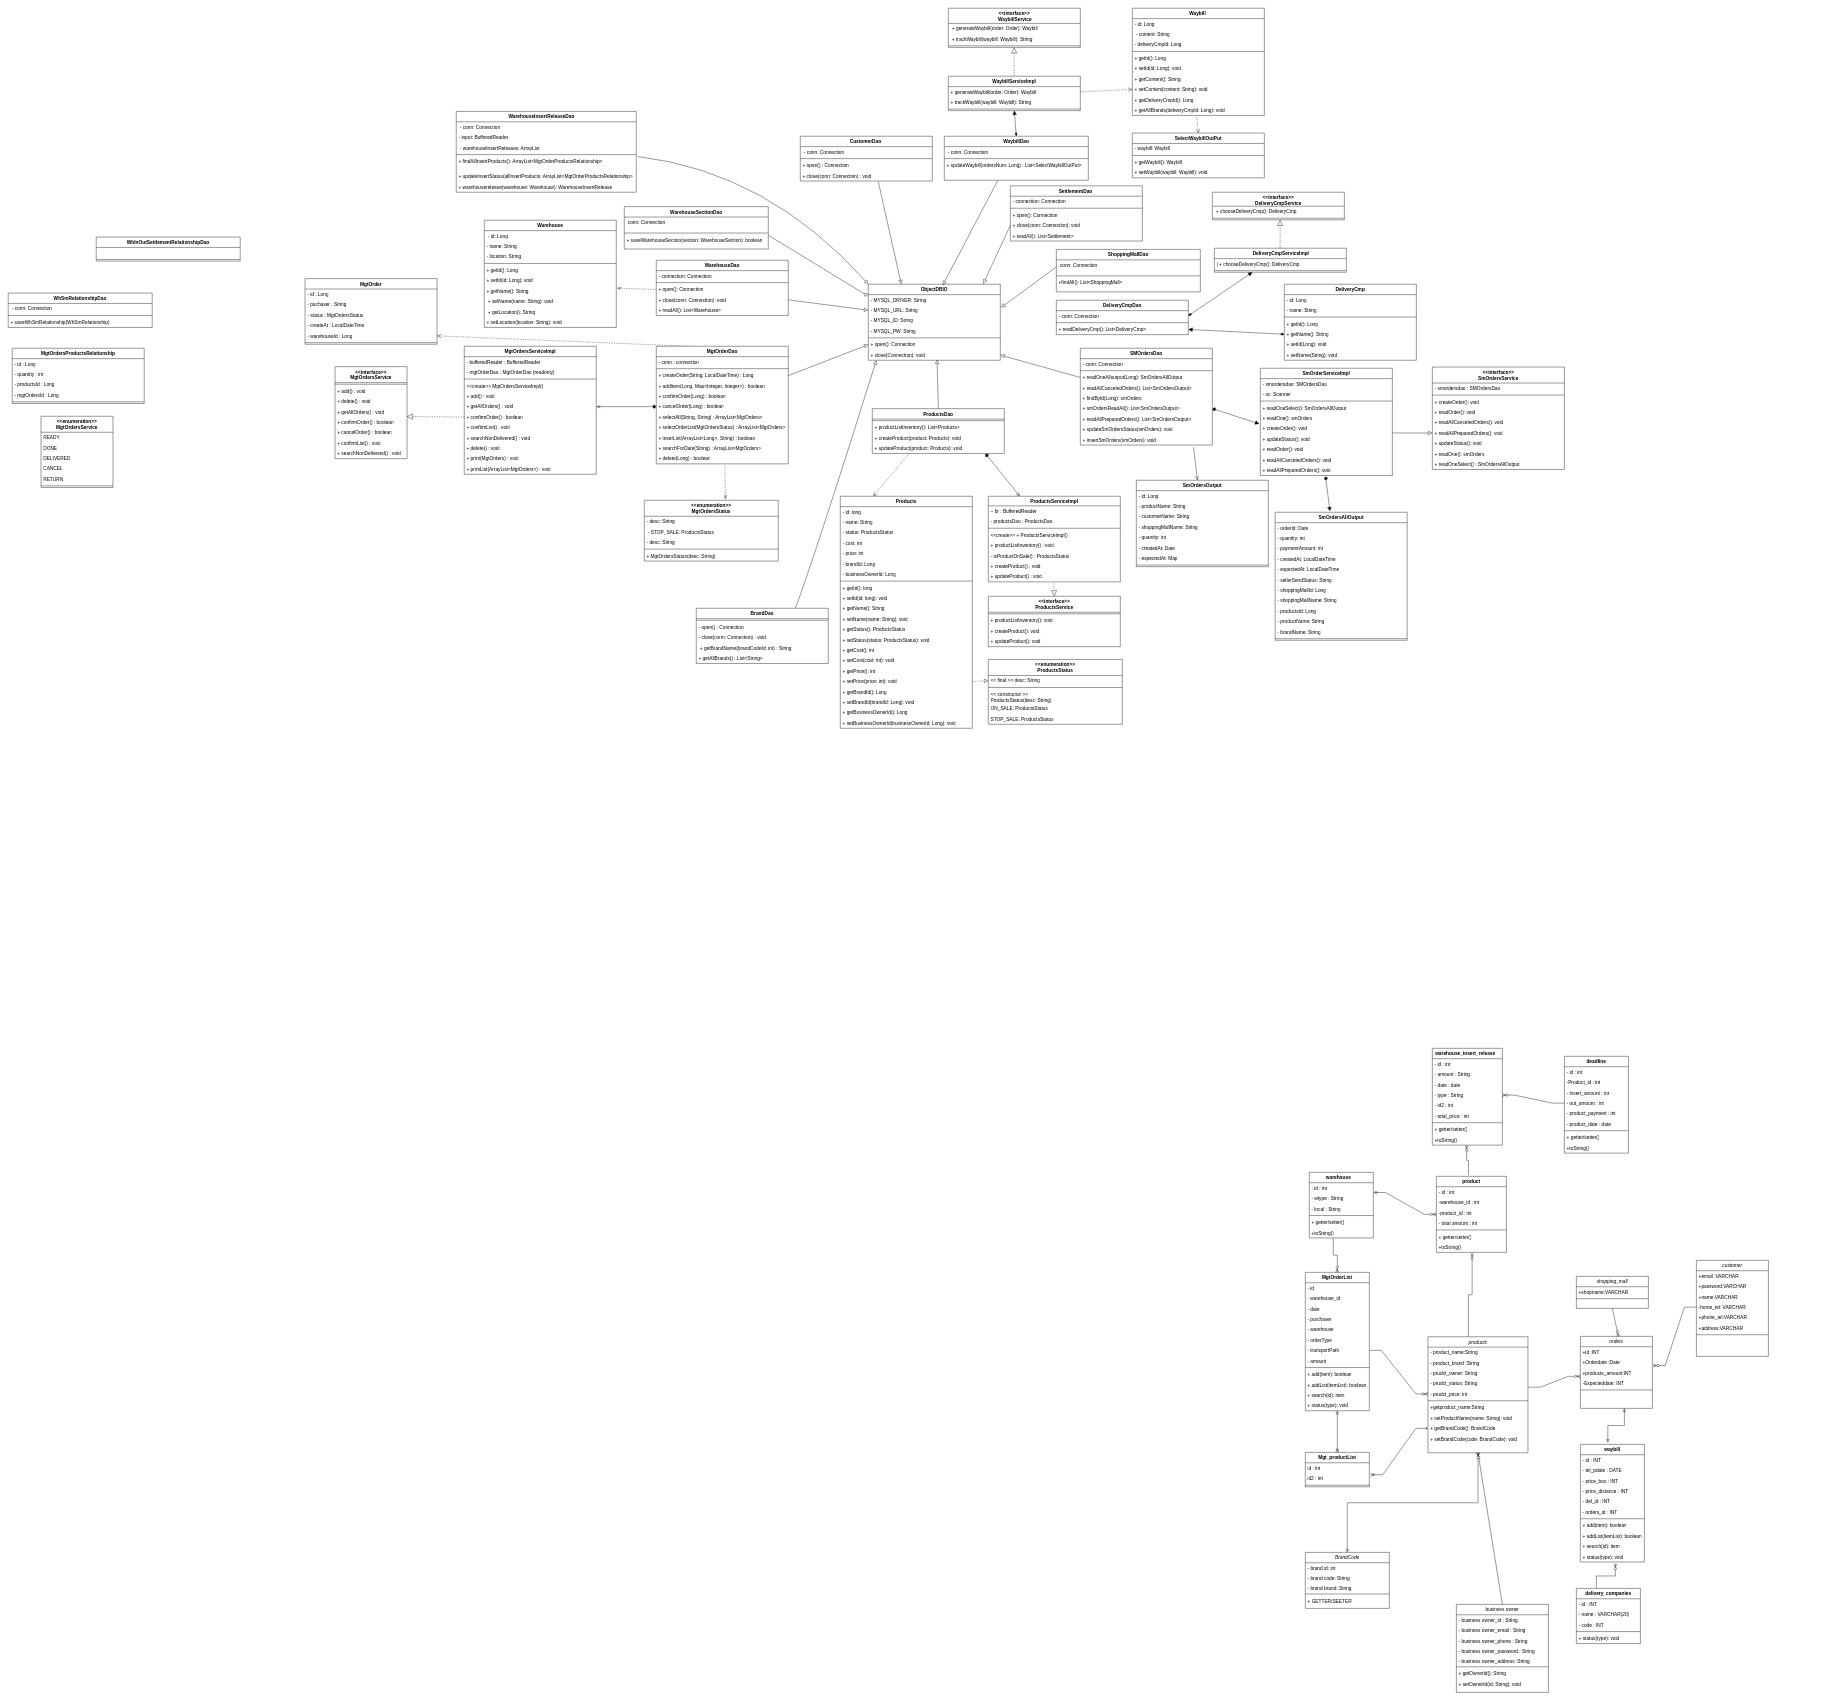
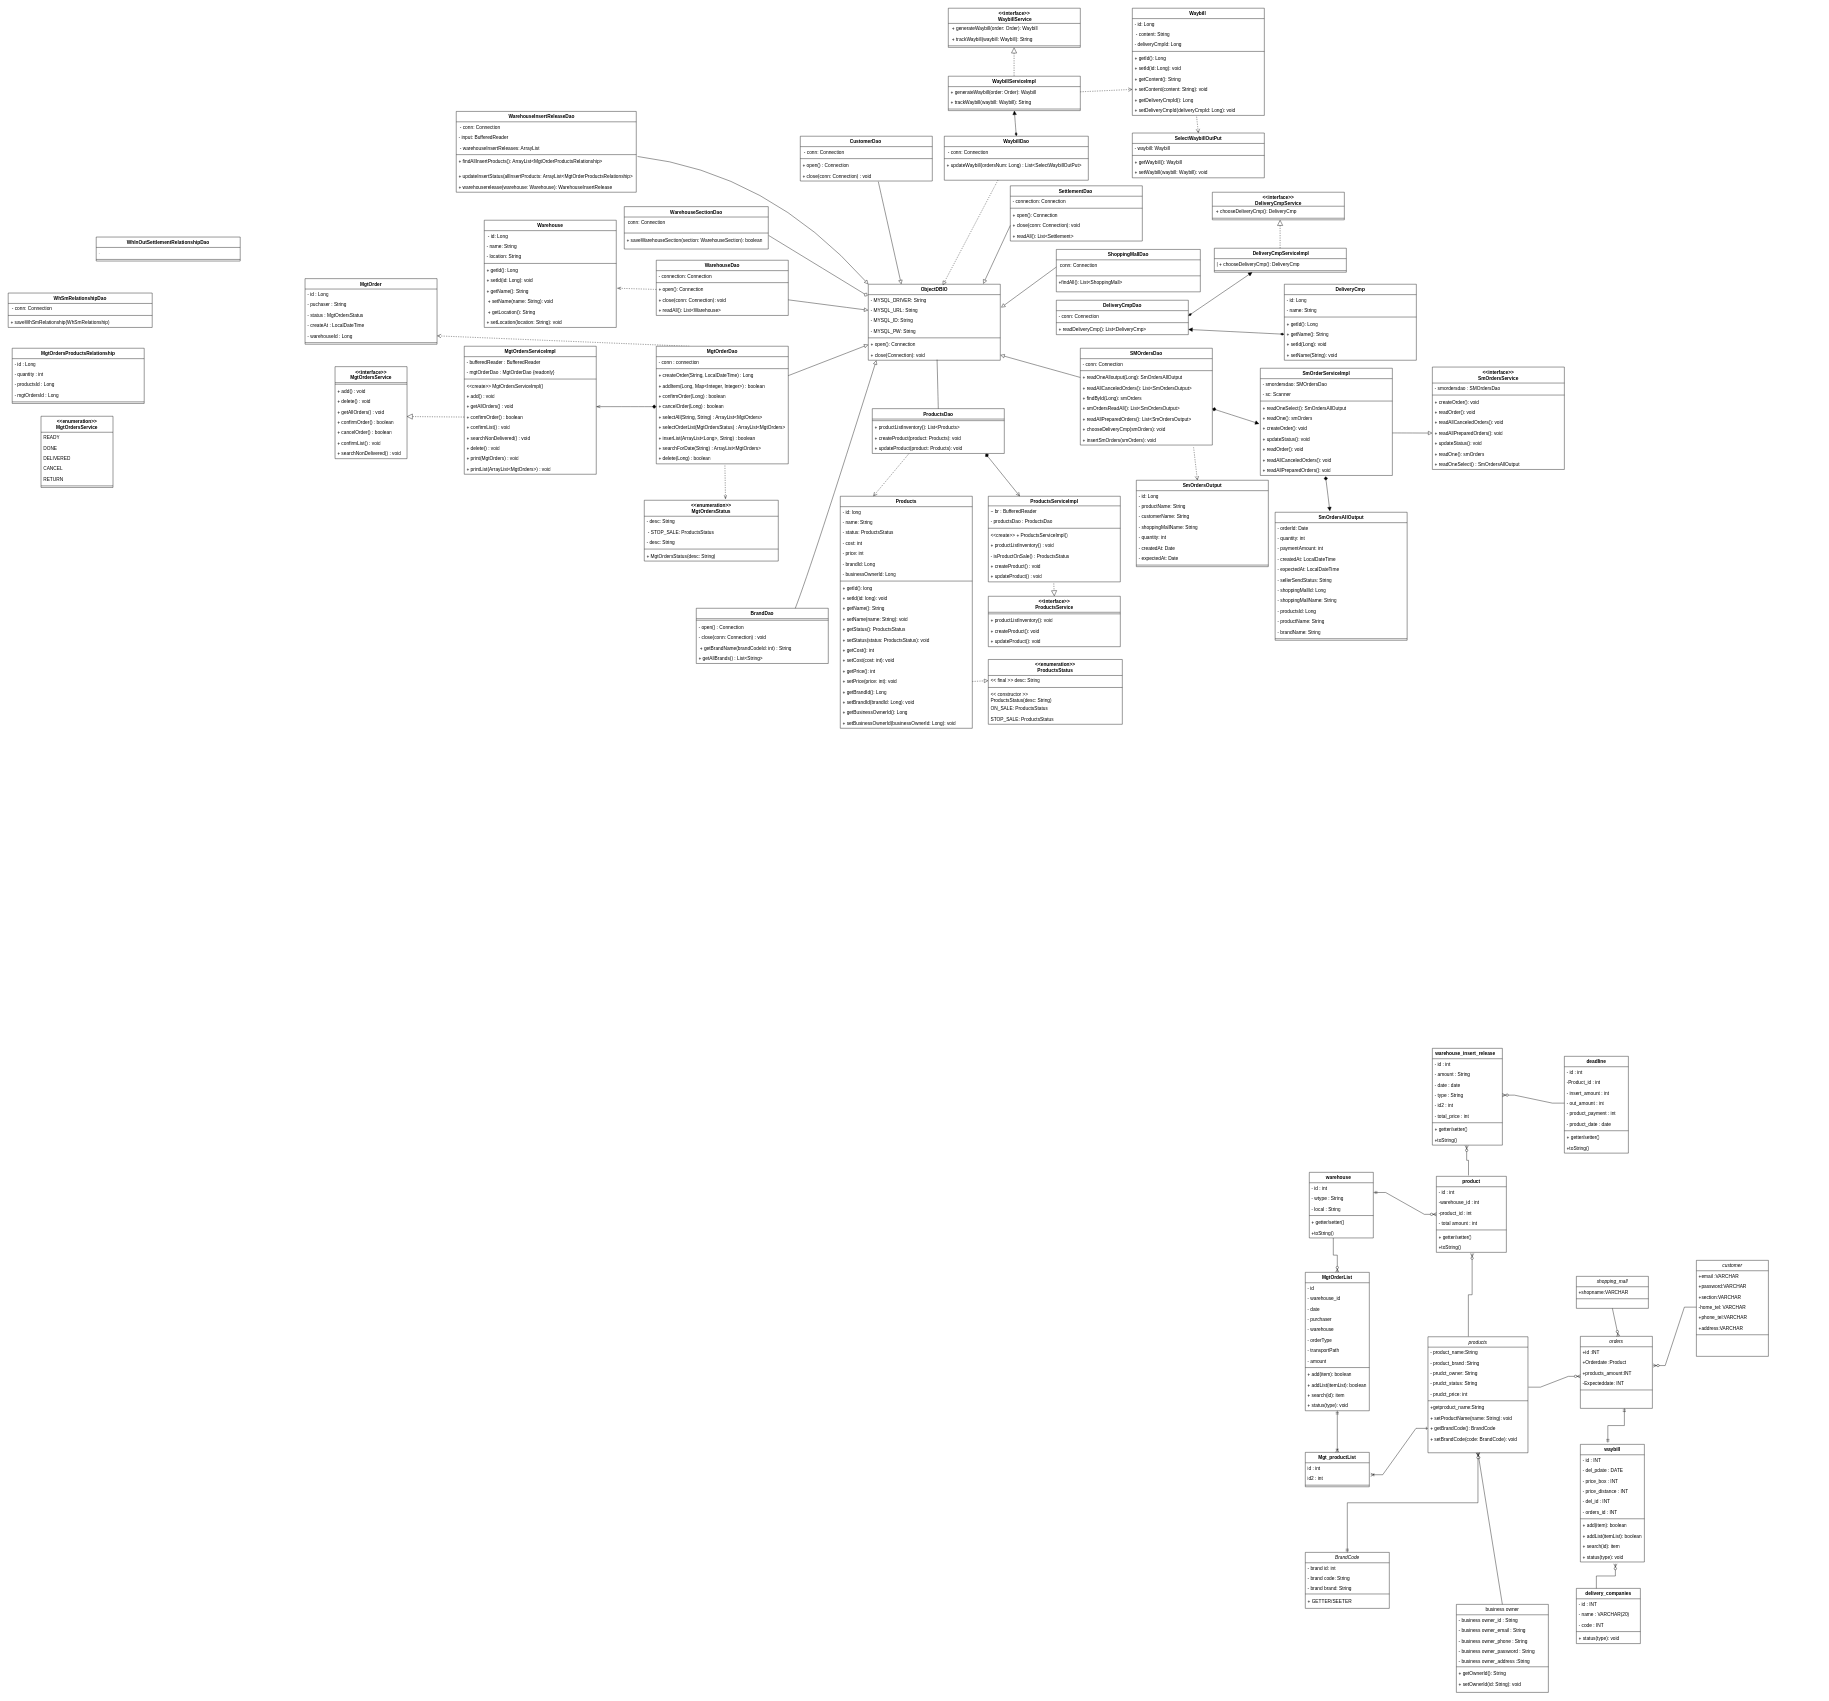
node "+ getAllBrands(deliveryCmpId: Long): void": label "+ getAllBrands(deliveryCmpId: Long): void" -> "+ setDeliveryCmpId(deliveryCmpId: Long): void"
edge "+ updateWaybill(ordersNum: Long) : List<SelectWaybillOutPut>" -> "ObjectDBIO": style solid -> dashed
edge "ProductsDao" -> "+ close(Connection): void": arrowhead block -> none
node "+ updateSmOrdersStatus(smOrders): void": label "+ updateSmOrdersStatus(smOrders): void" -> "+ chooseDeliveryCmp(smOrders): void"
edge "+ insertSmOrders(smOrders): void" -> "SmOrdersOutput": style solid -> dashed
node "- expectedAt: Map": label "- expectedAt: Map" -> "- expectedAt: Date"
node "+name:VARCHAR": label "+name:VARCHAR" -> "+section:VARCHAR"
node "+Orderdate :Date": label "+Orderdate :Date" -> "+Orderdate :Product"
edge "- transportPath" -> "- prudct_price: int": removed
node "- tel_pdate : DATE": label "- tel_pdate : DATE" -> "- del_pdate : DATE"
